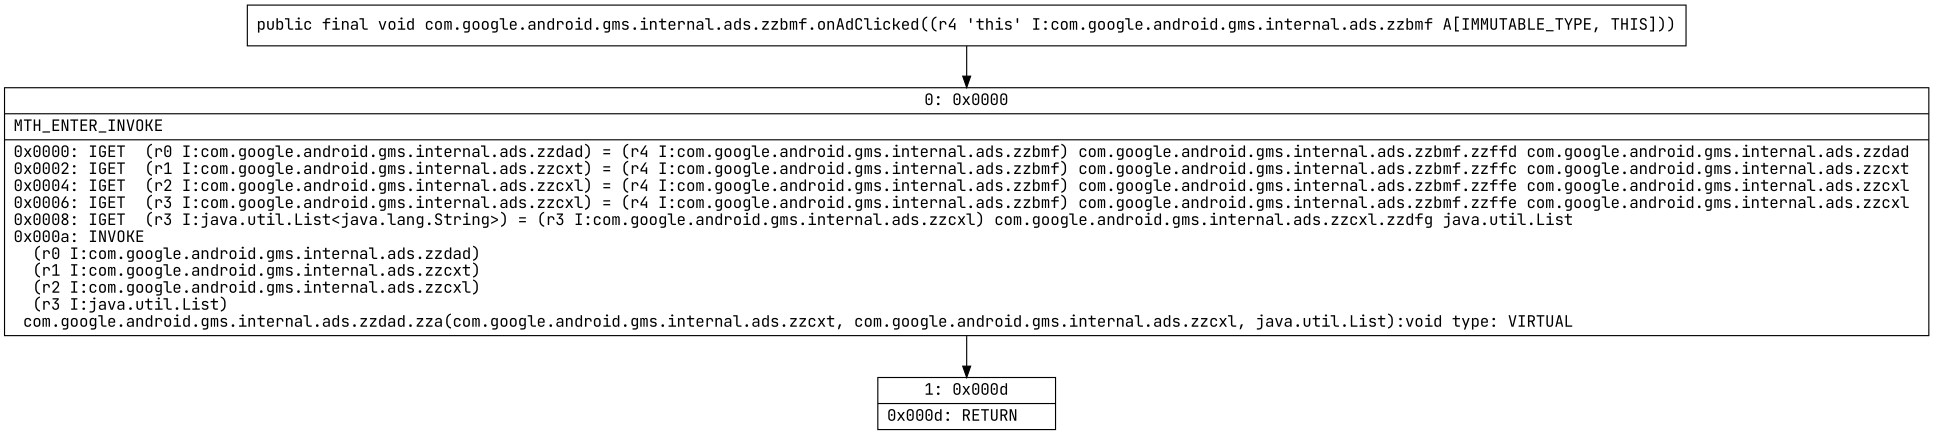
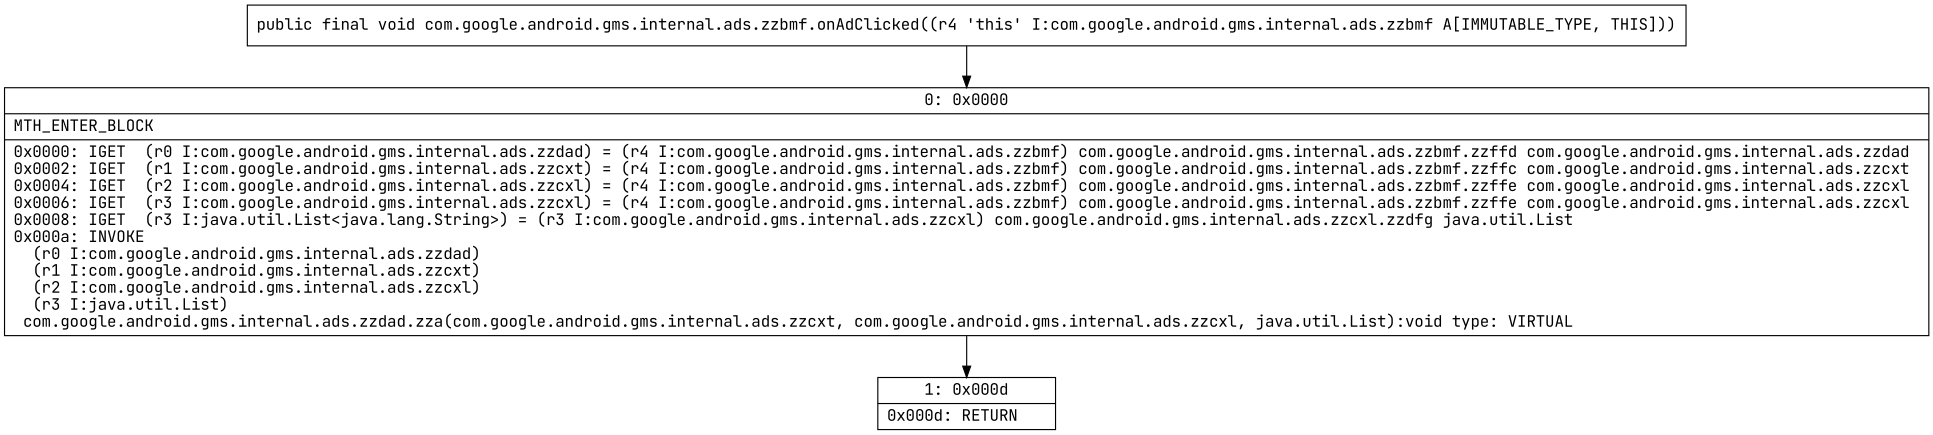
node "0: 0x0000": text "MTH_ENTER_INVOKE" -> "MTH_ENTER_BLOCK"
